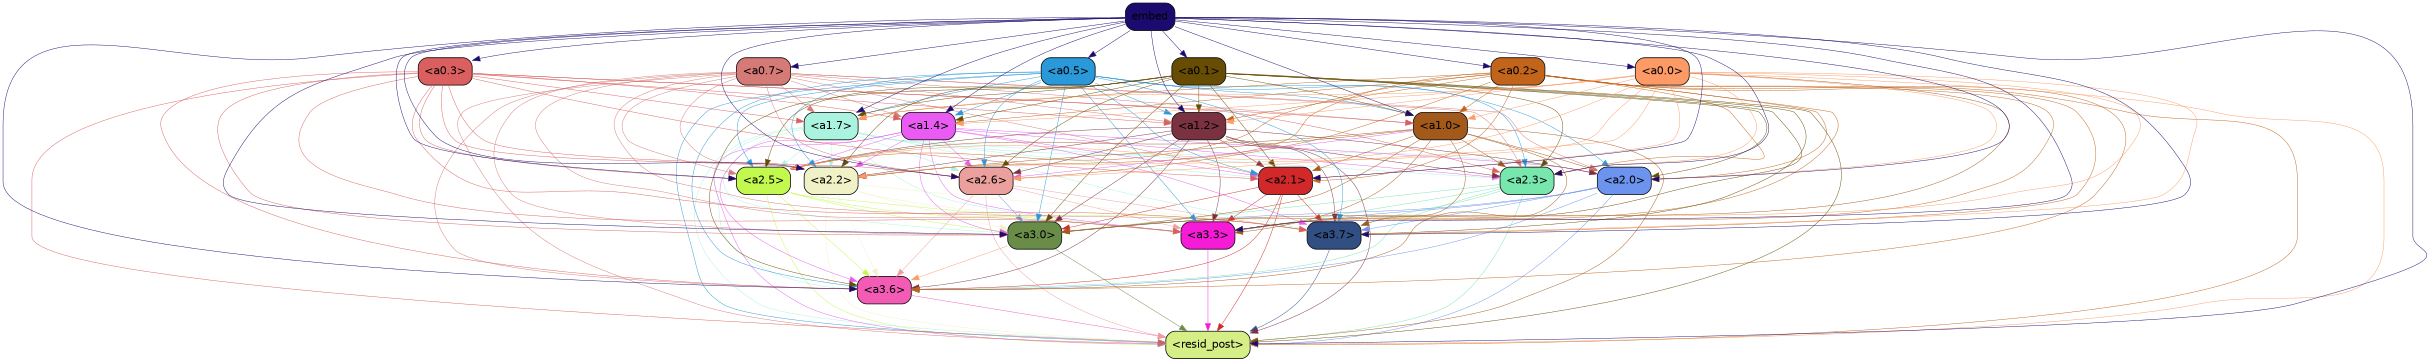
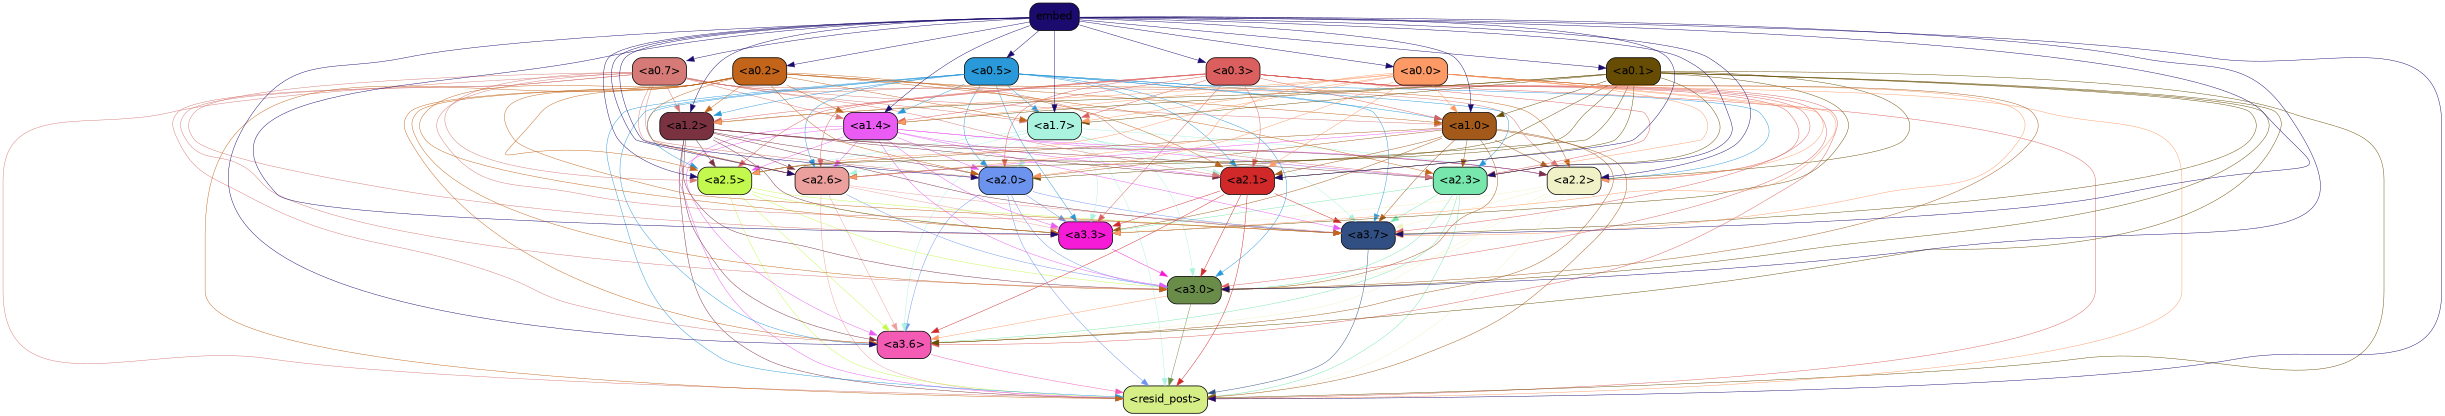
edge "<a0.3>" -> "<a2.0>": added
edge "<a3.3>" -> "<resid_post>": now "<a3.3>" -> "<a3.0>"
